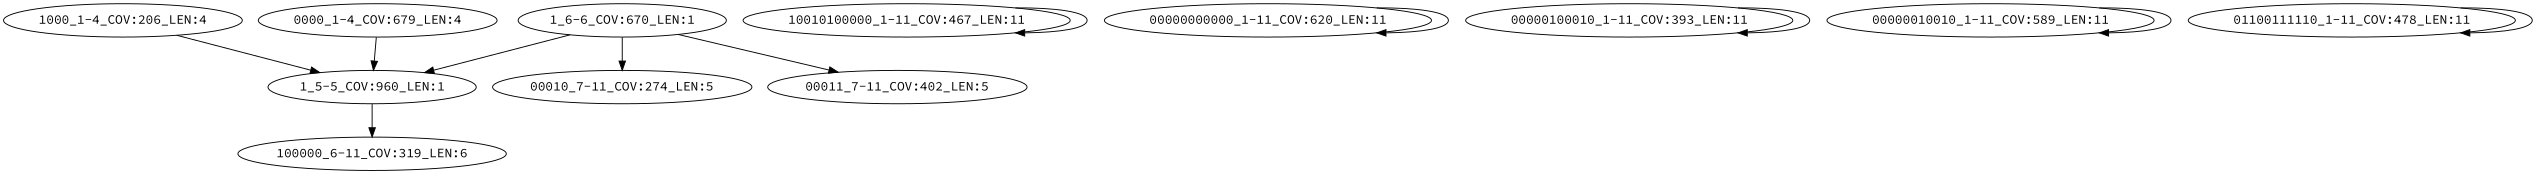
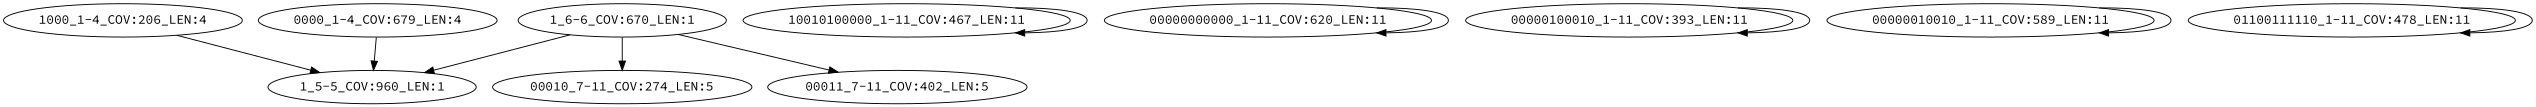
node "100000_6-11_COV:319_LEN:6": removed
